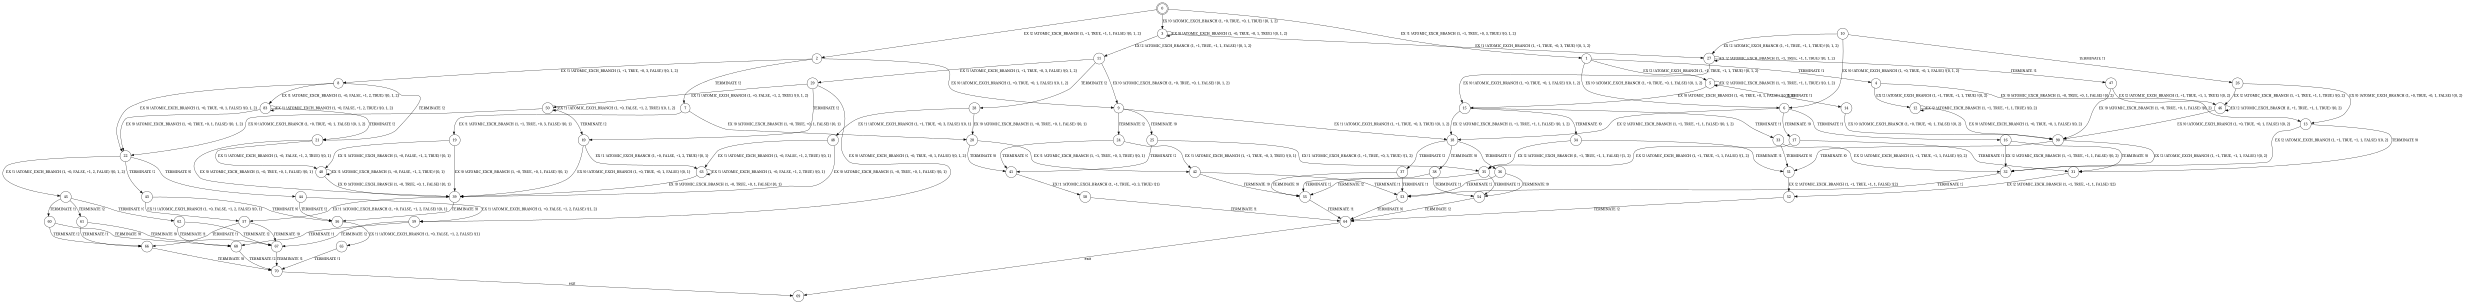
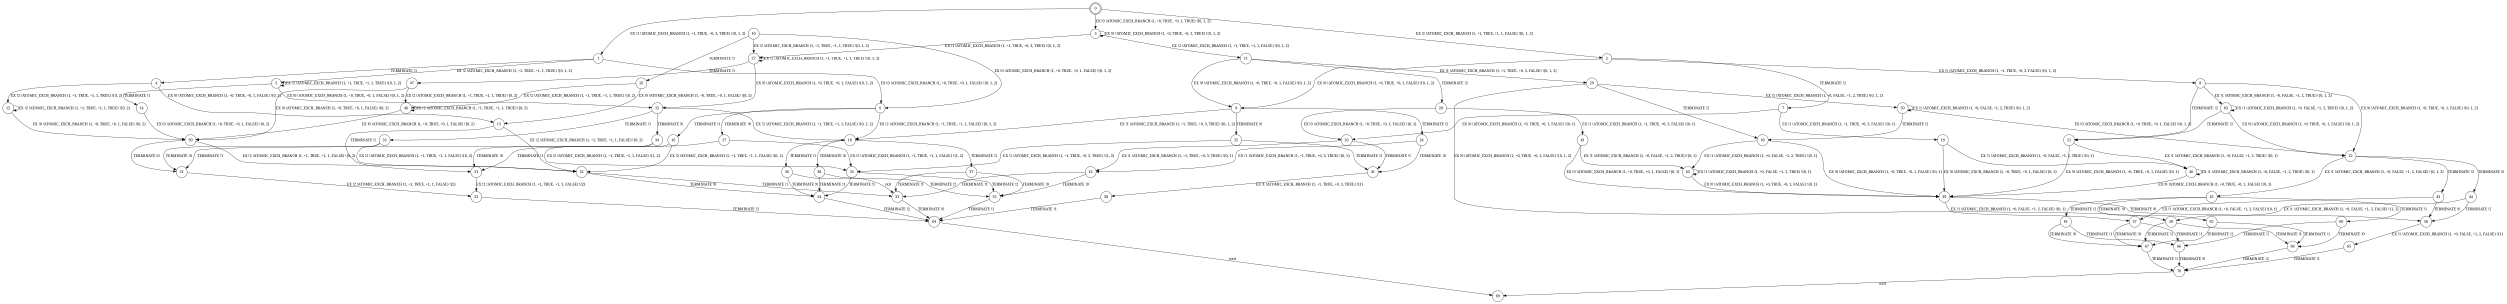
edge "36" -> "53": label "TERMINATE !2" -> "exit"
edge "32" -> "54": added, label "TERMINATE !0"
